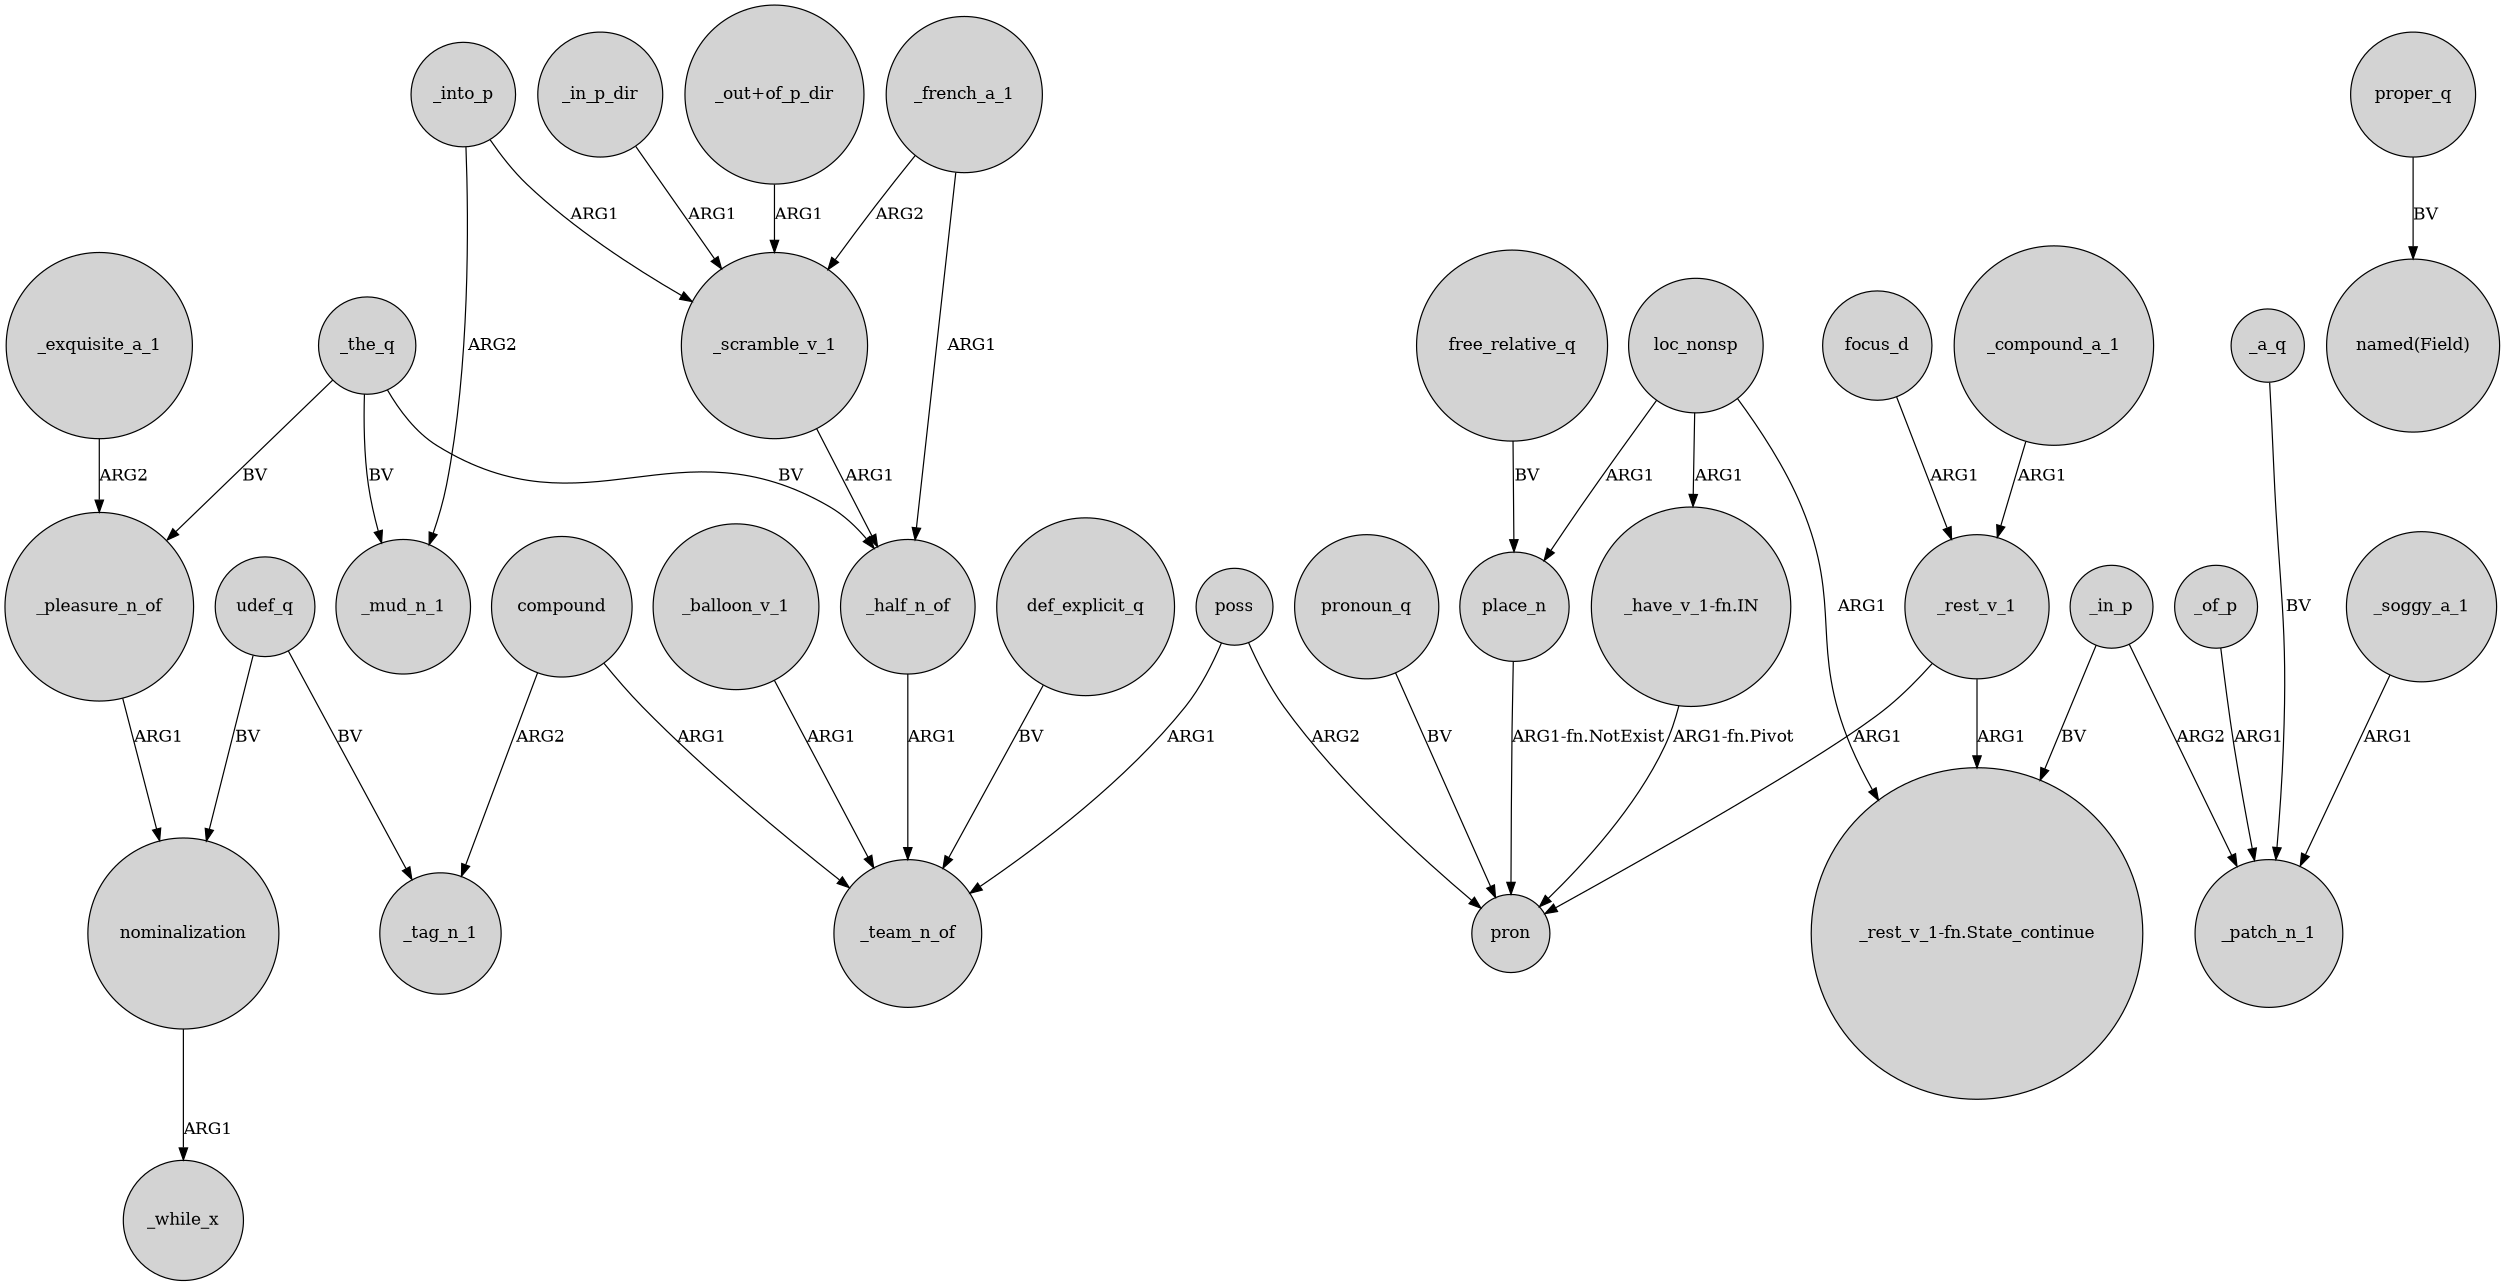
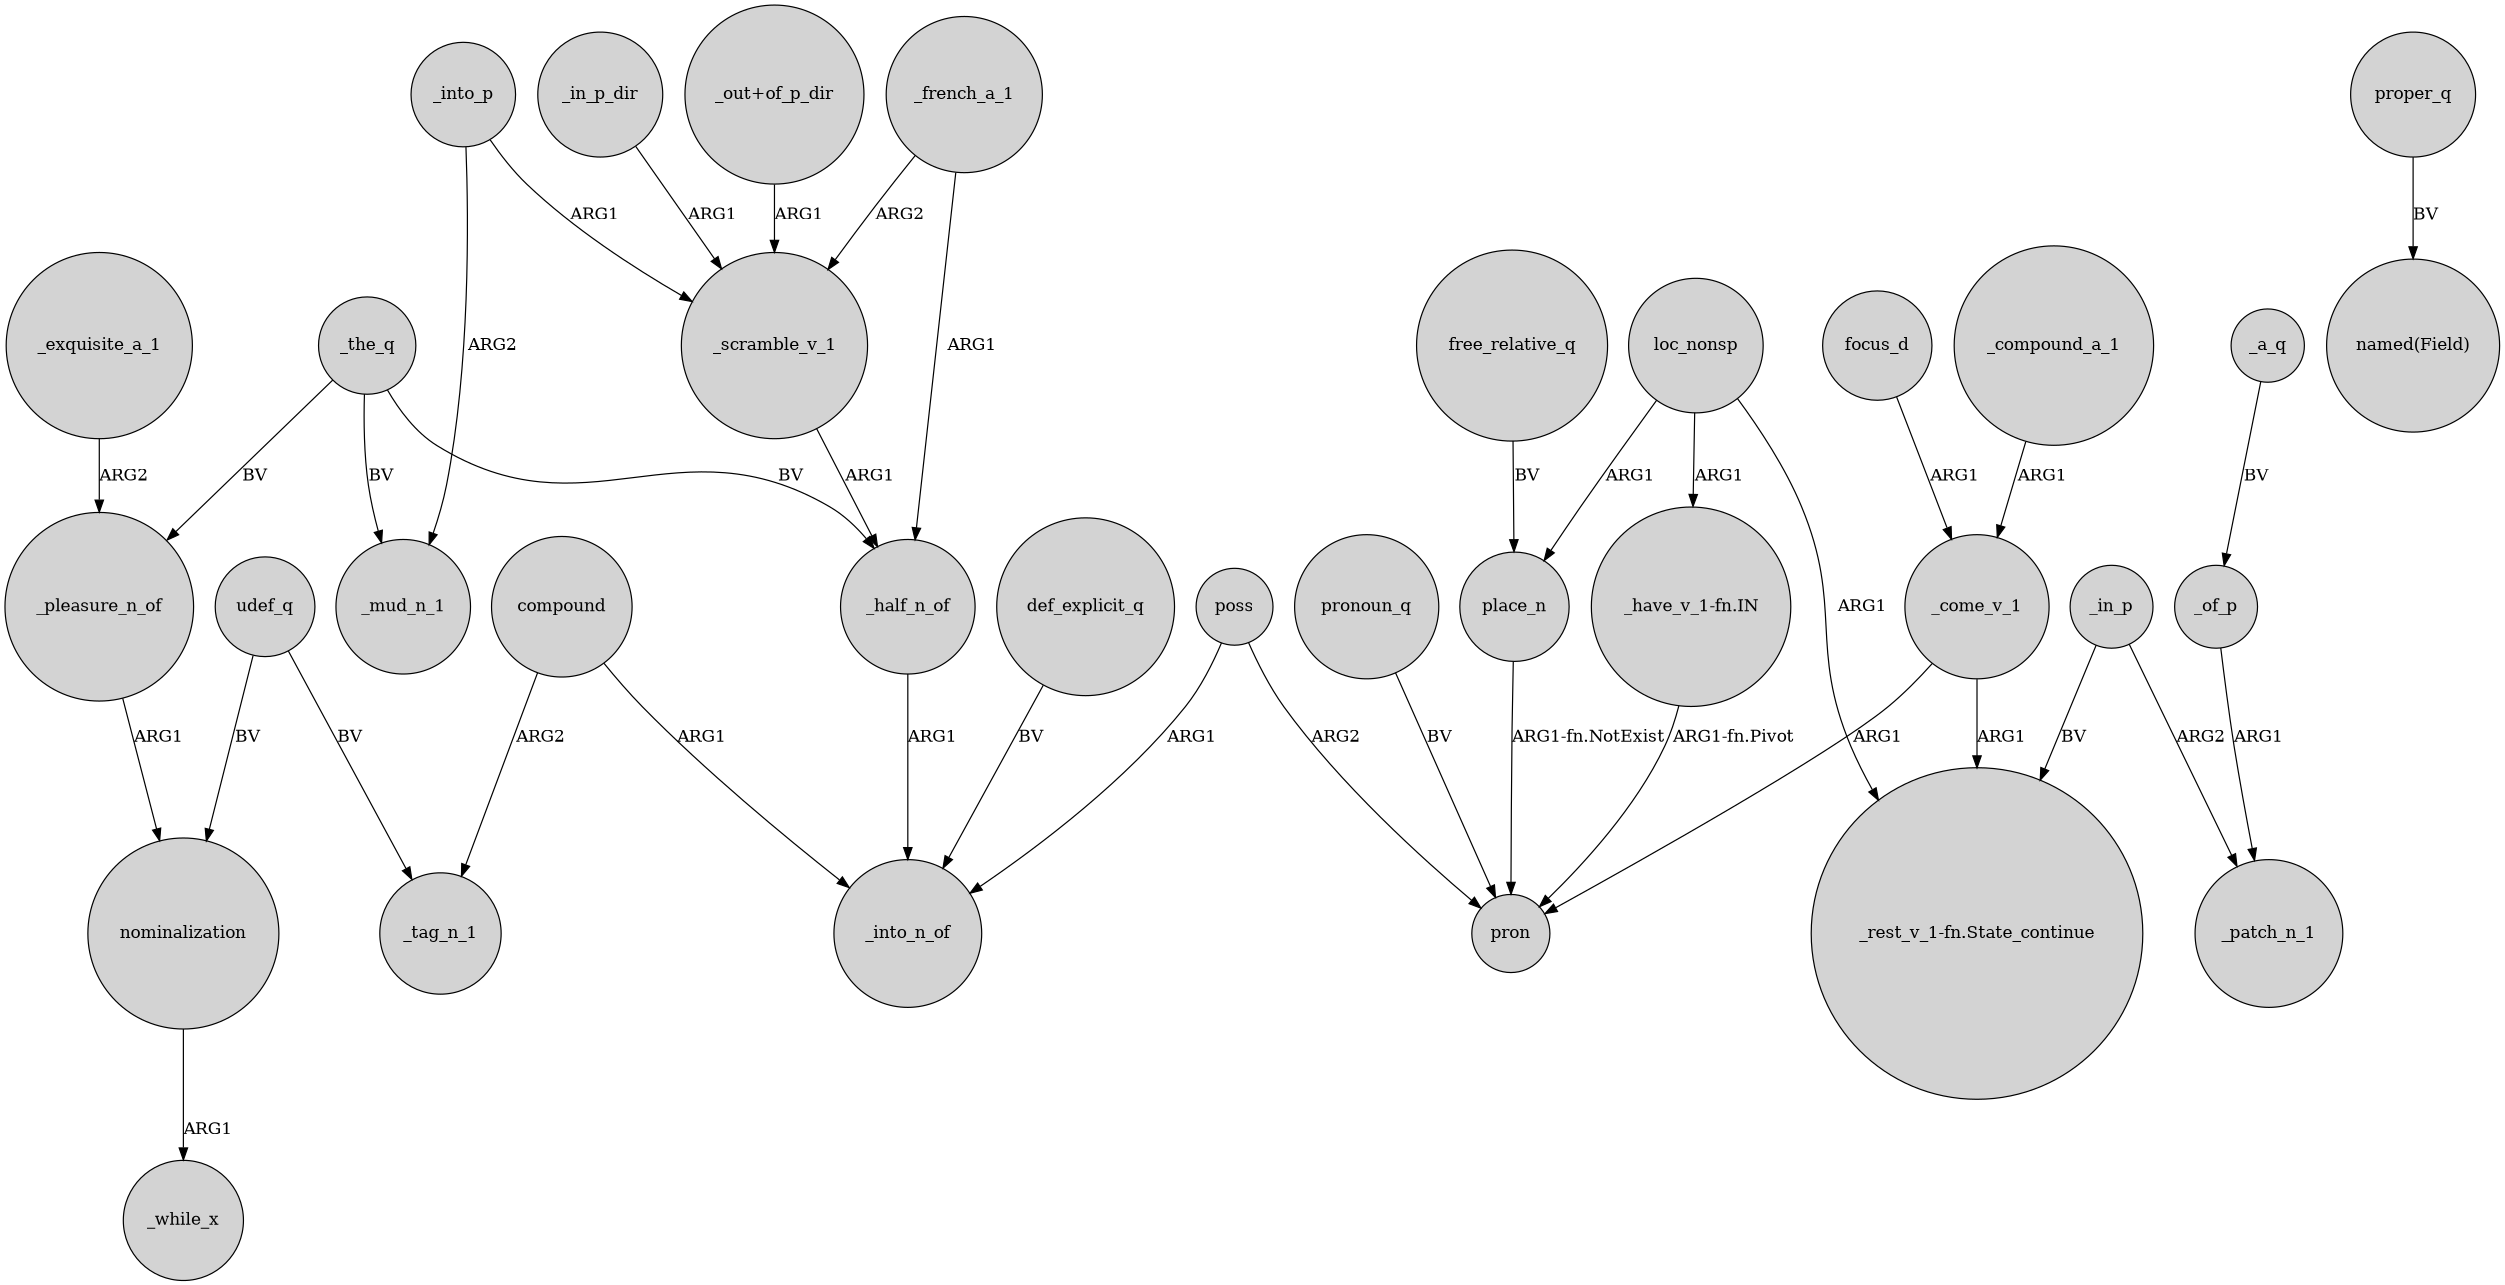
node "_balloon_v_1": removed
node "_rest_v_1": label "_rest_v_1" -> "_come_v_1"
node "_soggy_a_1": removed
edge "_a_q" -> "_patch_n_1": now "_a_q" -> "_of_p"
node "_team_n_of": label "_team_n_of" -> "_into_n_of"
